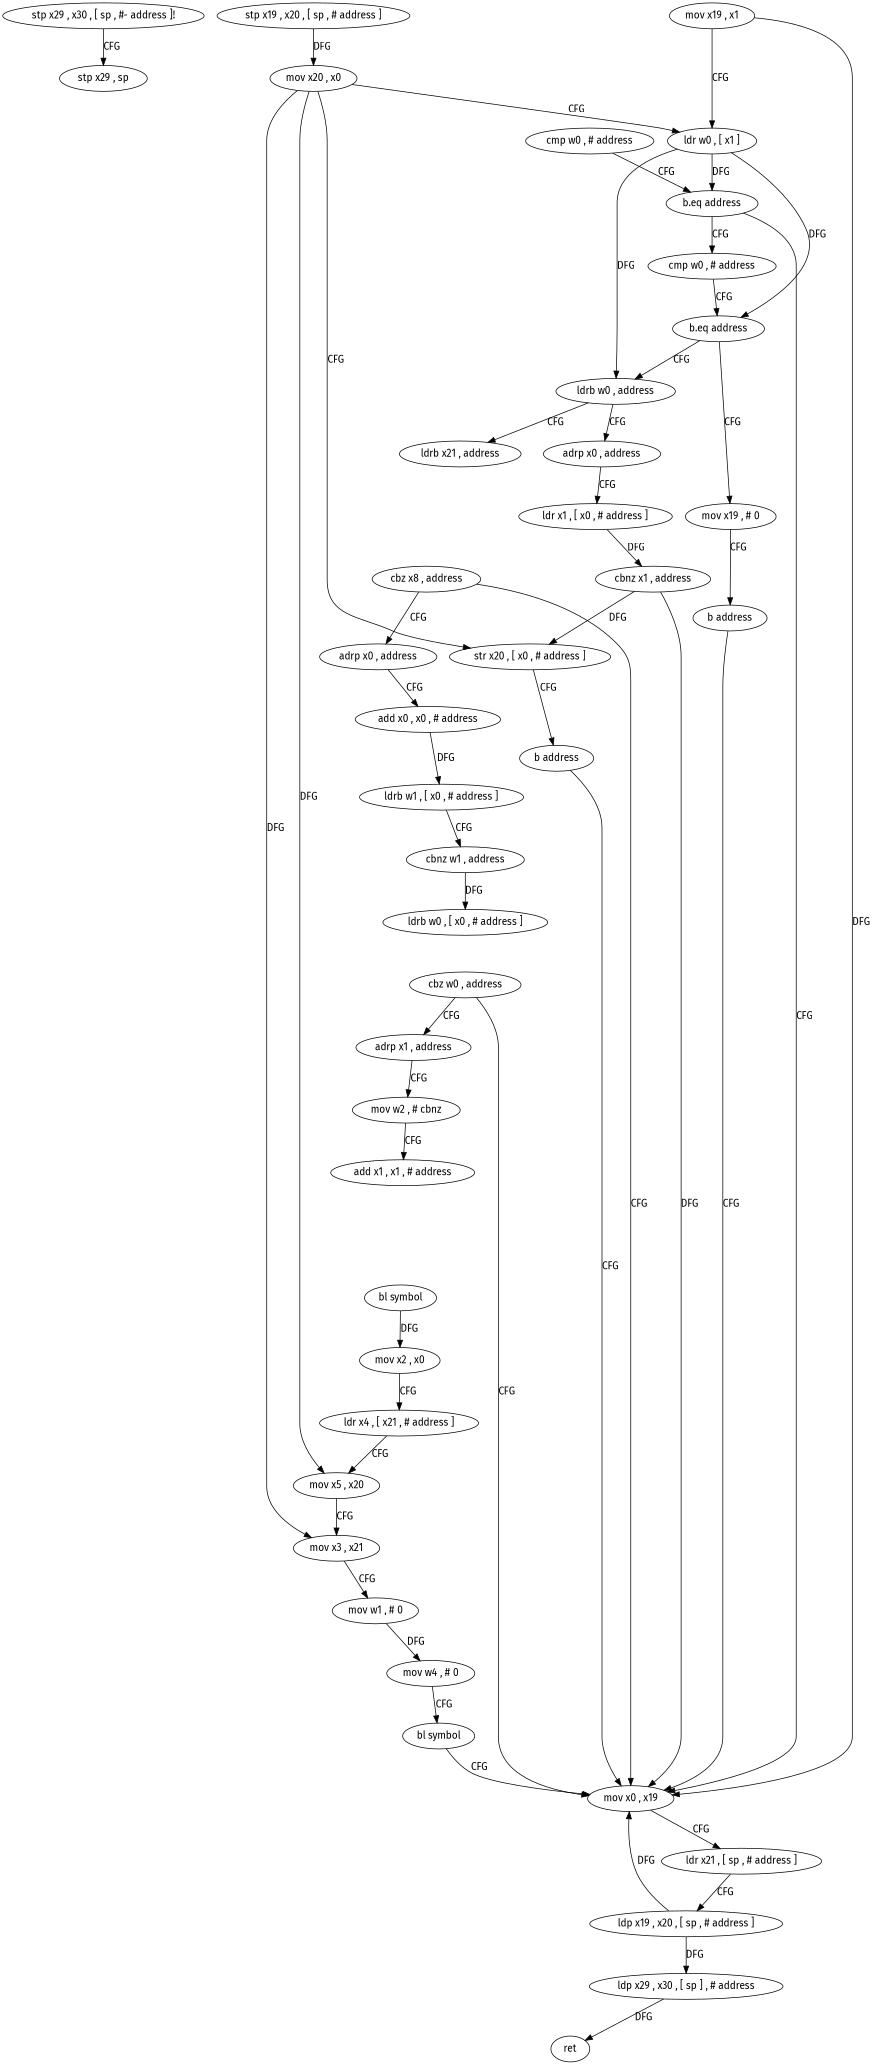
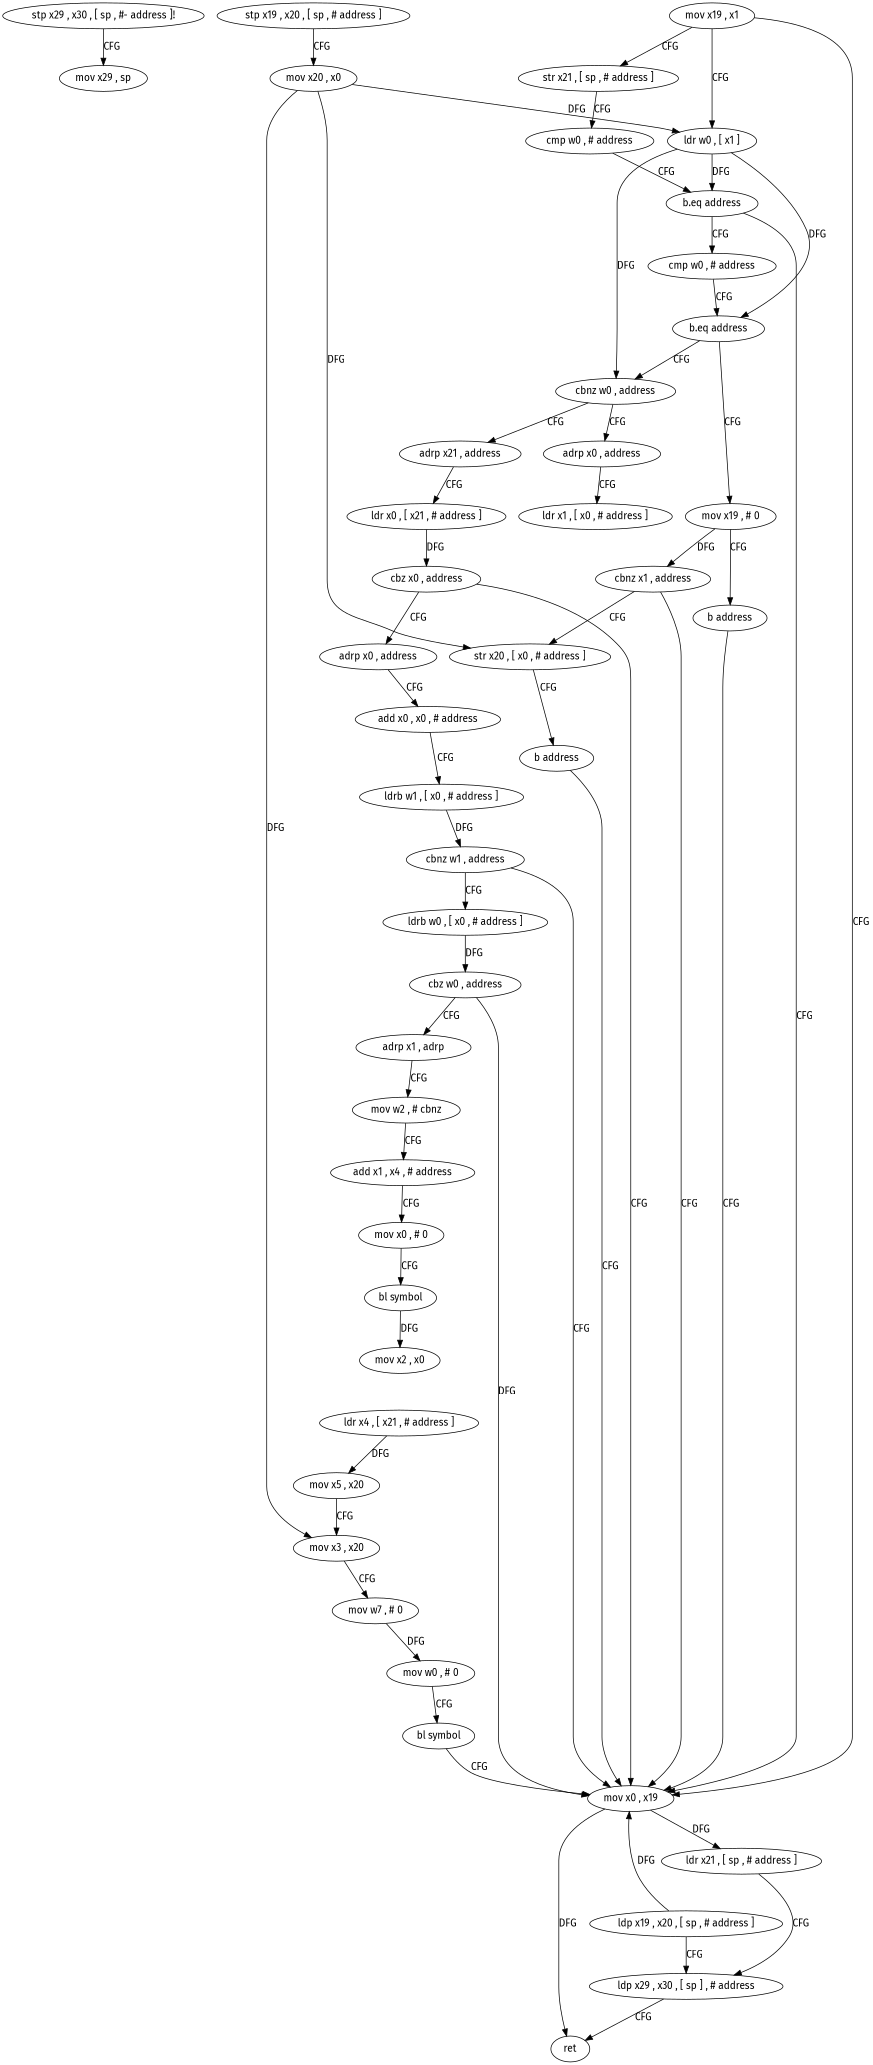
edge "stp x19 , x20 , [ sp , # address ]" -> "mov x20 , x0": label "DFG" -> "CFG"
node "stp x29 , sp": label "stp x29 , sp" -> "mov x29 , sp"
node "str x21 , [ sp , # address ]": added
edge "mov x20 , x0" -> "ldr w0 , [ x1 ]": label "CFG" -> "DFG"
edge "mov x20 , x0" -> "str x20 , [ x0 , # address ]": label "CFG" -> "DFG"
node "ldrb w0 , address": label "ldrb w0 , address" -> "cbnz w0 , address"
node "ldrb x21 , address": label "ldrb x21 , address" -> "adrp x21 , address"
node "ldr x0 , [ x21 , # address ]": added
edge "ldr x1 , [ x0 , # address ]" -> "cbnz x1 , address": now "mov x19 , # 0" -> "cbnz x1 , address"
node "cbz x8 , address": label "cbz x8 , address" -> "cbz x0 , address"
edge "cbnz x1 , address" -> "str x20 , [ x0 , # address ]": label "DFG" -> "CFG"
edge "add x0 , x0 , # address" -> "ldrb w1 , [ x0 , # address ]": label "DFG" -> "CFG"
edge "mov x20 , x0" -> "mov x5 , x20": removed, label "DFG"
edge "ldrb w1 , [ x0 , # address ]" -> "cbnz w1 , address": label "CFG" -> "DFG"
edge "cbnz w1 , address" -> "ldrb w0 , [ x0 , # address ]": label "DFG" -> "CFG"
edge "mov x19 , x1" -> "mov x0 , x19": label "DFG" -> "CFG"
edge "ldrb w0 , [ x0 , # address ]" -> "cbz w0 , address": added, label "DFG"
node "adrp x1 , address": label "adrp x1 , address" -> "adrp x1 , adrp"
node "add x1 , x1 , # address": label "add x1 , x1 , # address" -> "add x1 , x4 , # address"
edge "cbnz x1 , address" -> "mov x0 , x19": label "DFG" -> "CFG"
node "mov x0 , # 0": added
edge "cbnz w1 , address" -> "mov x0 , x19": added, label "CFG"
edge "mov x2 , x0" -> "ldr x4 , [ x21 , # address ]": removed, label "CFG"
edge "cbz w0 , address" -> "mov x0 , x19": label "CFG" -> "DFG"
edge "ldr x4 , [ x21 , # address ]" -> "mov x5 , x20": label "CFG" -> "DFG"
node "mov x3 , x21": label "mov x3 , x21" -> "mov x3 , x20"
node "mov w1 , # 0": label "mov w1 , # 0" -> "mov w7 , # 0"
node "mov w4 , # 0": label "mov w4 , # 0" -> "mov w0 , # 0"
edge "mov x0 , x19" -> "ldr x21 , [ sp , # address ]": label "CFG" -> "DFG"
edge "ldr x21 , [ sp , # address ]" -> "ldp x19 , x20 , [ sp , # address ]": now "ldr x21 , [ sp , # address ]" -> "ldp x29 , x30 , [ sp ] , # address"
edge "mov x0 , x19" -> "ret": added, label "DFG"
edge "ldp x19 , x20 , [ sp , # address ]" -> "ldp x29 , x30 , [ sp ] , # address": label "DFG" -> "CFG"
edge "ldp x29 , x30 , [ sp ] , # address" -> "ret": label "DFG" -> "CFG"
